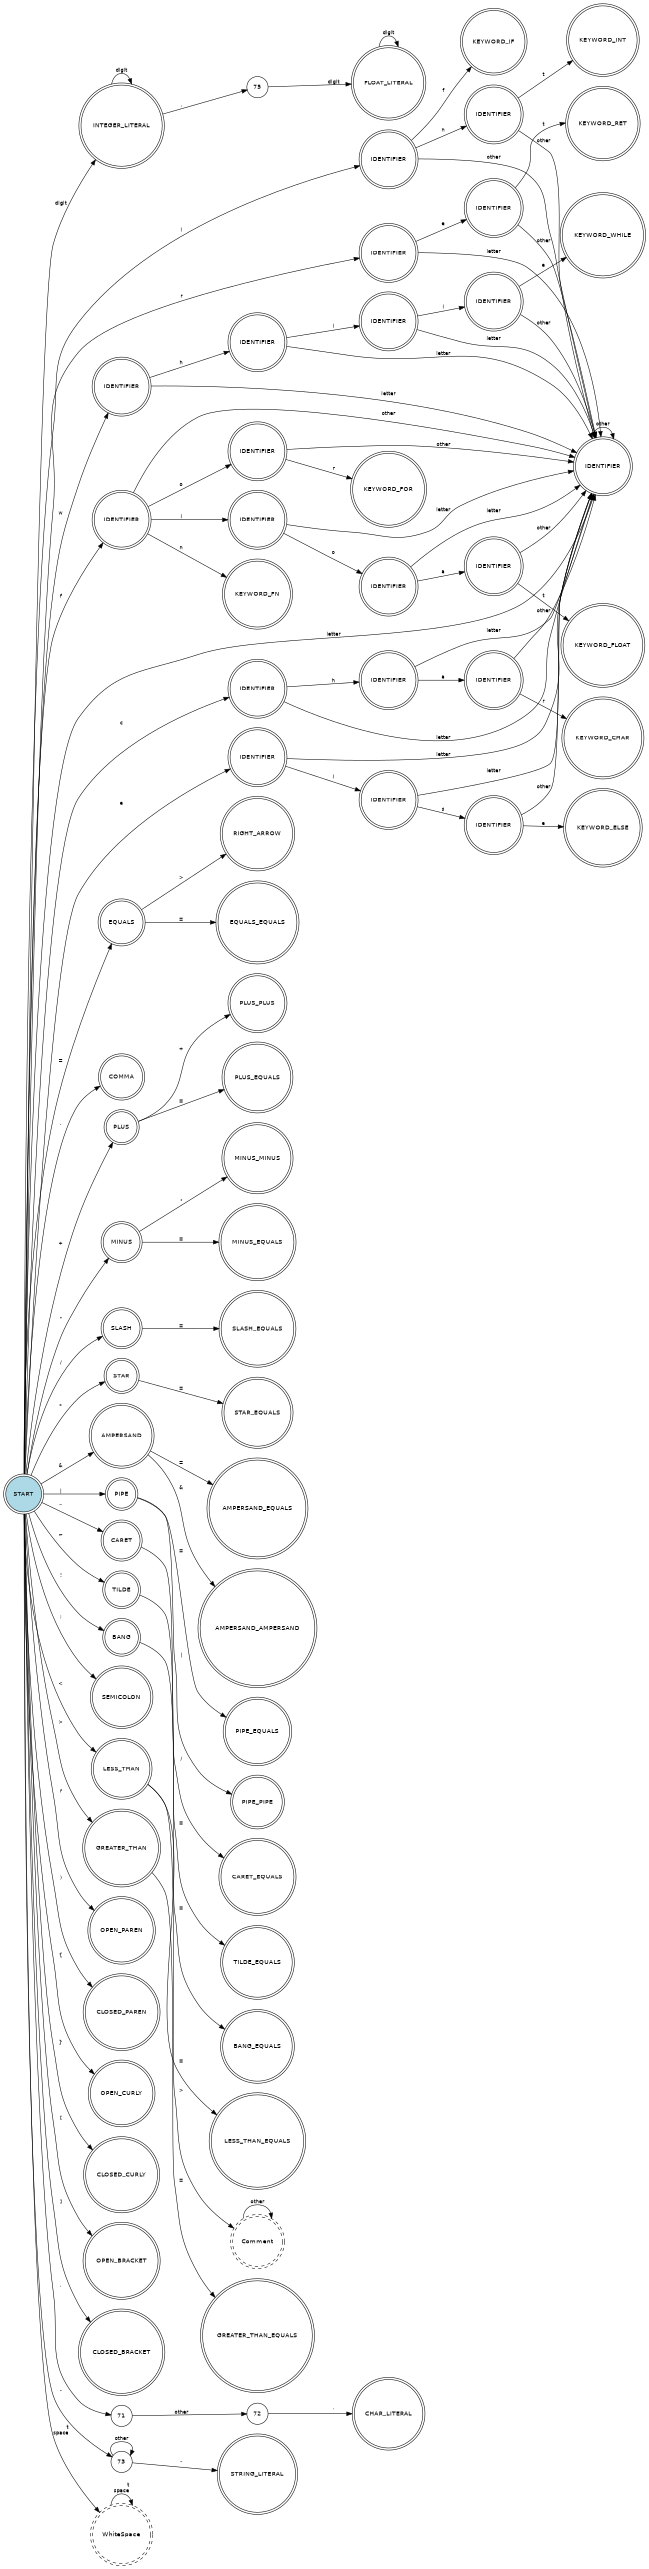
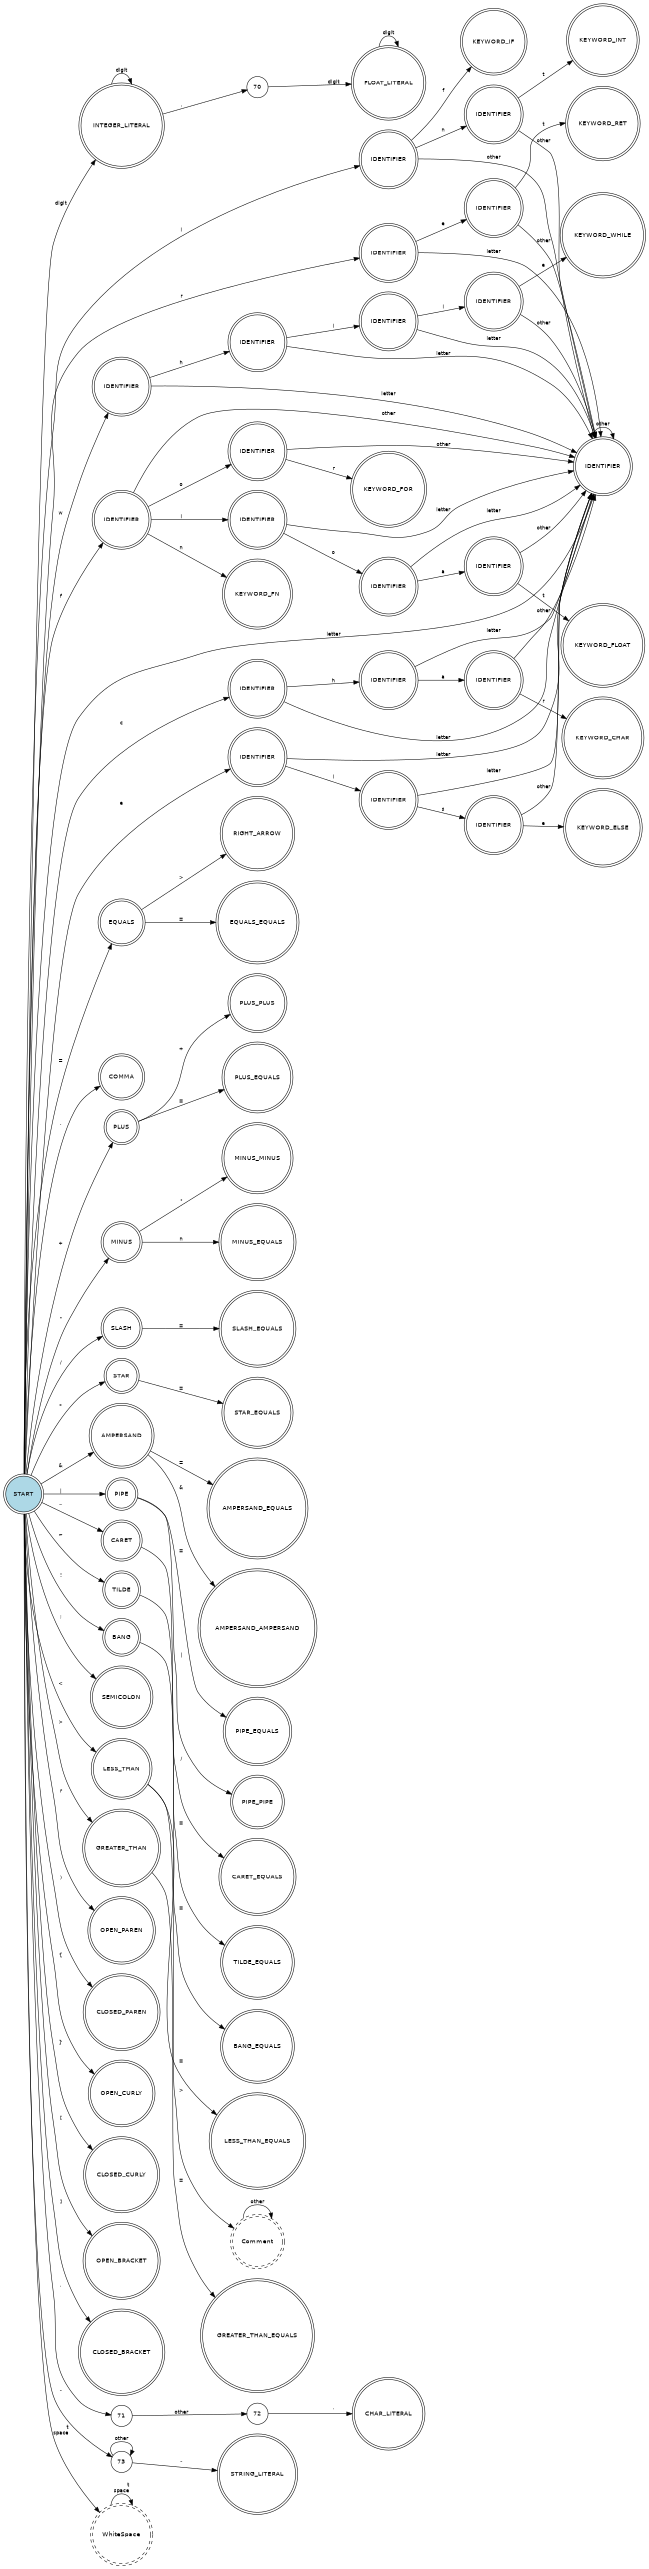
node "75": label "75" -> "70"
edge "MINUS" -> "MINUS_EQUALS": label "=" -> "n"
